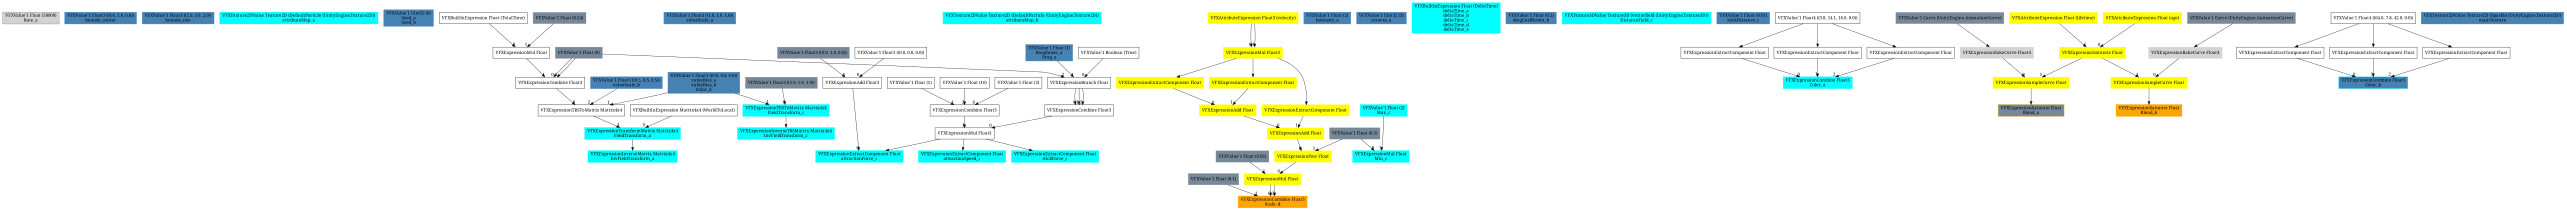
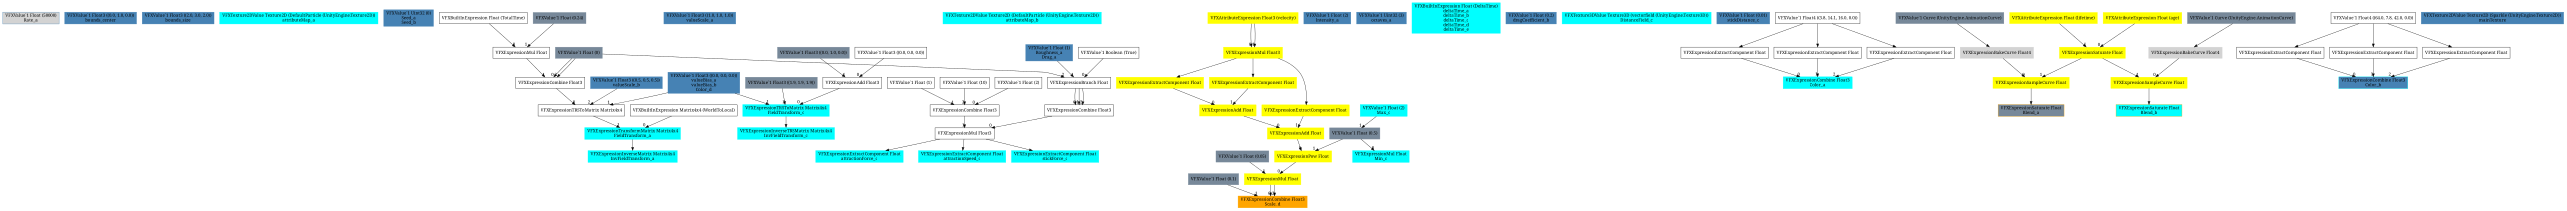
node "VFXExpressionSaturate Float Blend_b": fillcolor orange -> cyan
edge "VFXExpressionAdd Float3" -> "VFXExpressionExtractComponent Float attractionForce_c": now "VFXExpressionAdd Float3" -> "VFXExpressionTRSToMatrix Matrix4x4 FieldTransform_c"
edge "VFXValue`1 Float (2) Max_c" -> "VFXExpressionMul Float Min_c": now "VFXValue`1 Float (2) Max_c" -> "VFXValue`1 Float (0.5)"
